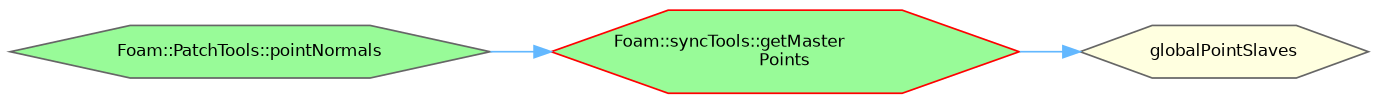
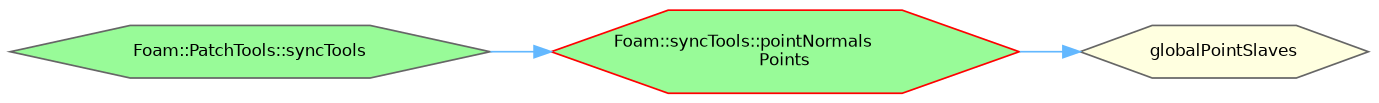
node "Foam::PatchTools::pointNormals": label "Foam::PatchTools::pointNormals" -> "Foam::PatchTools::syncTools"
node "Foam::syncTools::getMaster Points": label "Foam::syncTools::getMaster Points" -> "Foam::syncTools::pointNormals Points"
